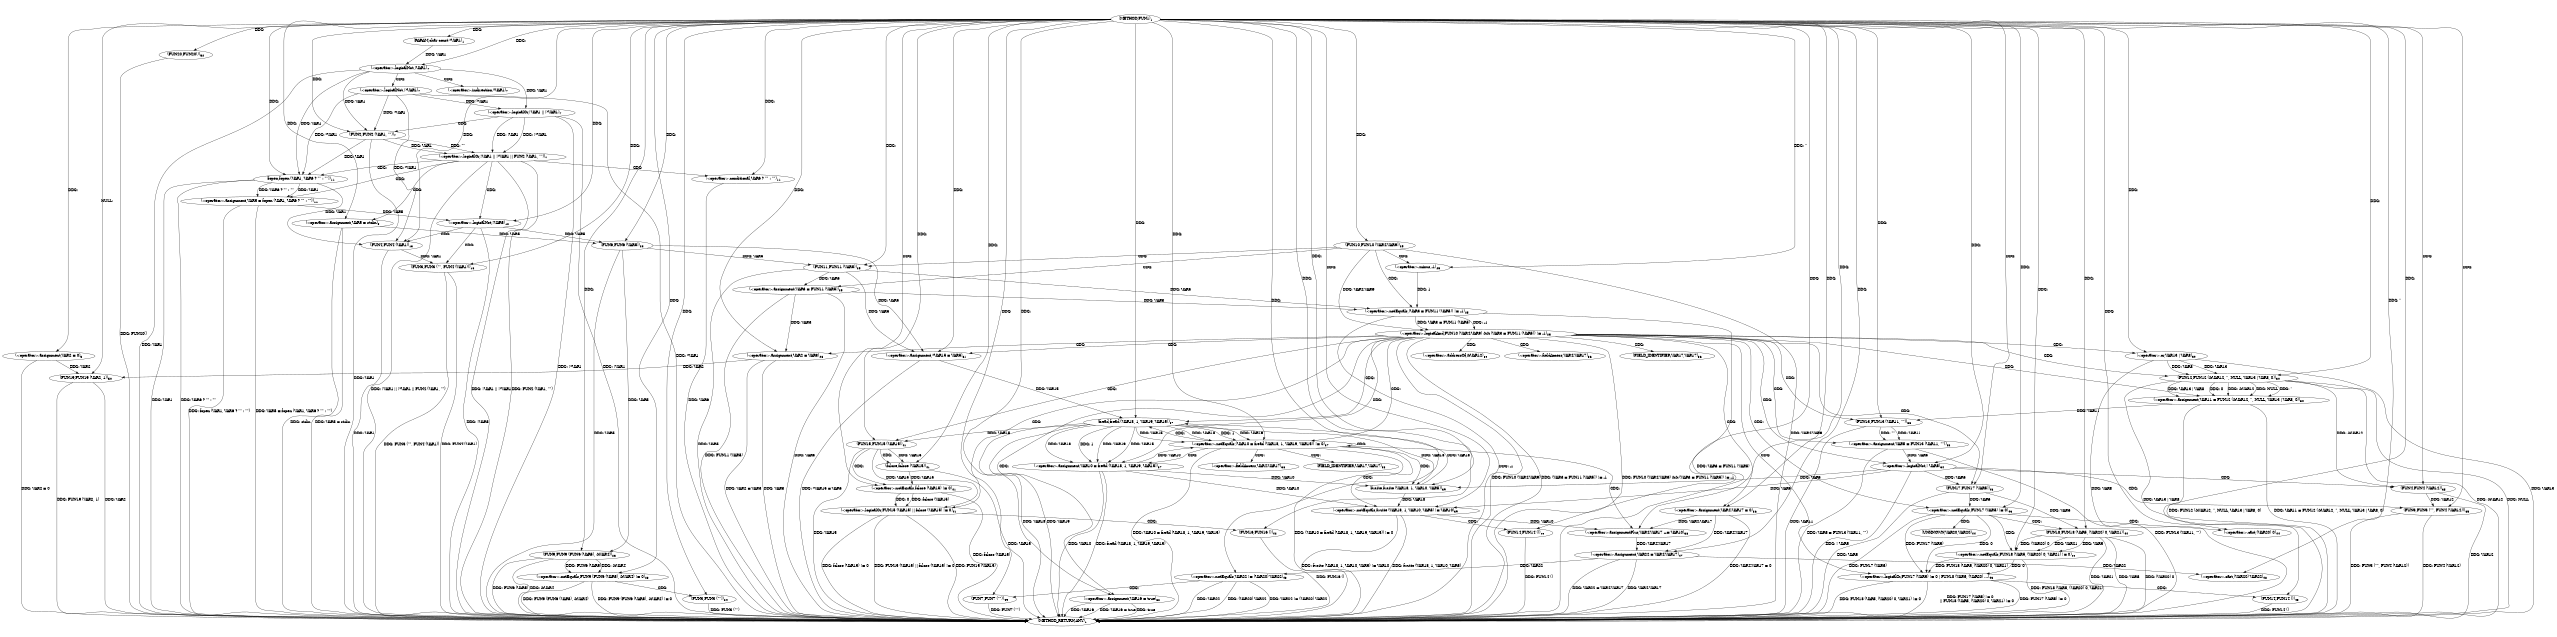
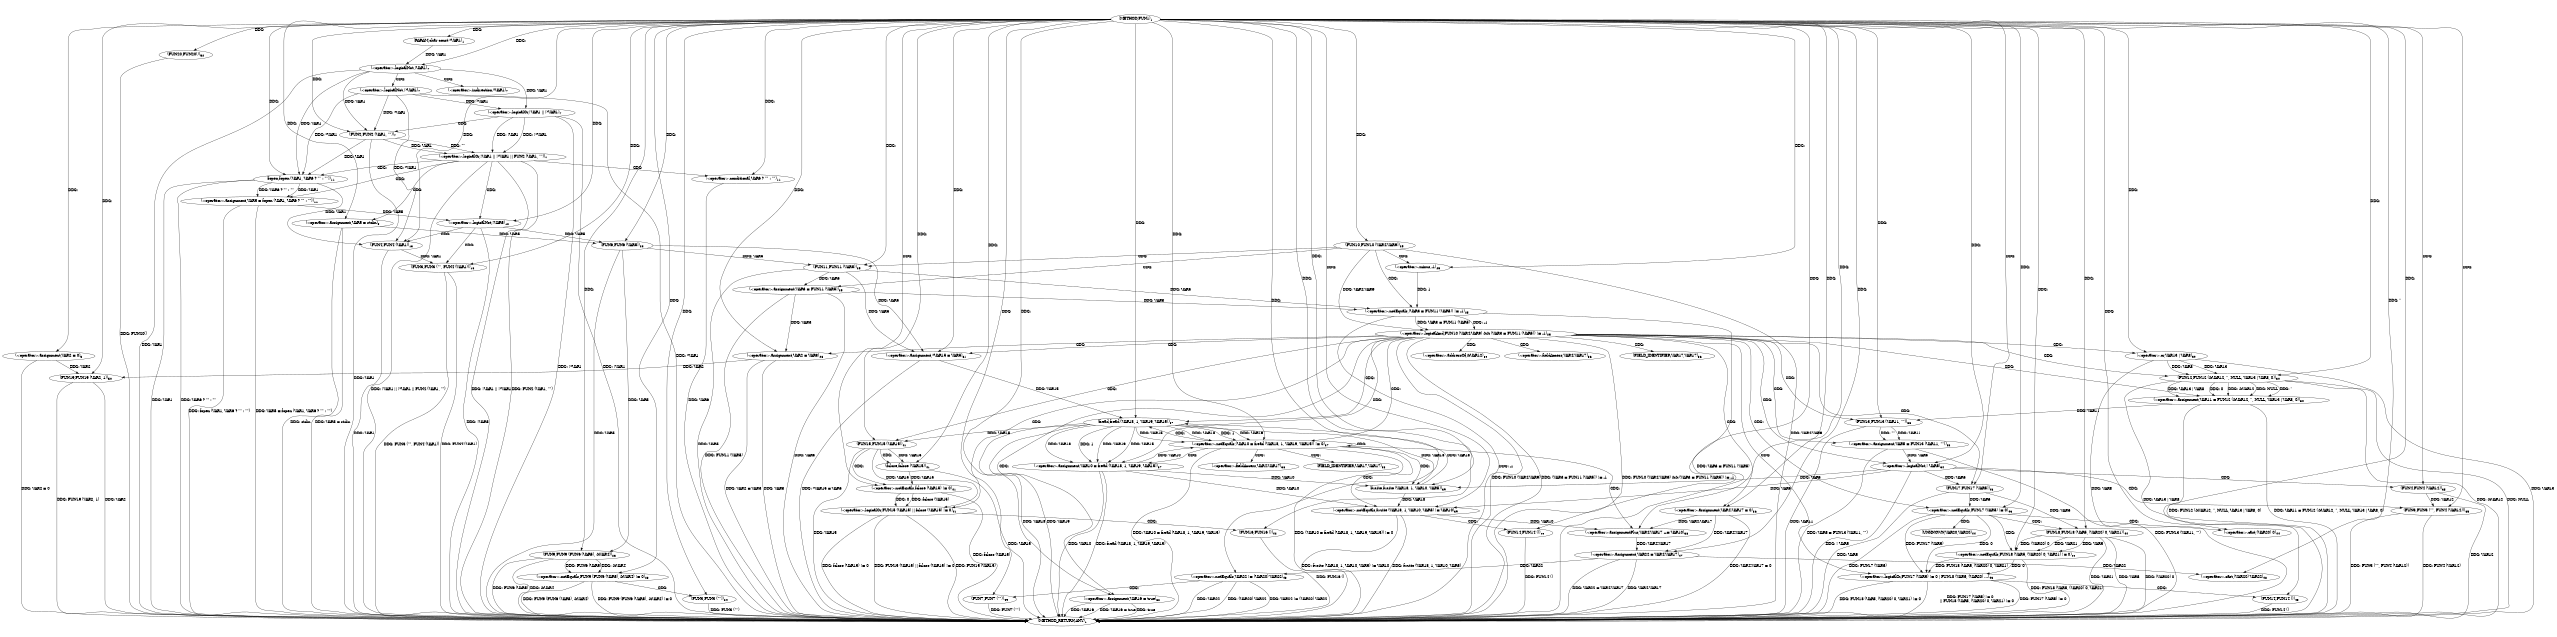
edge "(METHOD,FUN1)" -> "(<operator>.minus,-1)": label "DDG: ''" -> "DDG: "
edge "(METHOD,FUN1)" -> "(FUN19,FUN19 (VAR2, 1))": label "NULL: " -> "DDG: "
edge "(FUN12,FUN12 (&VAR12, '', NULL, VAR13 | VAR8, 0))" -> "(FUN4,FUN4 (VAR12))": removed, label "DDG: &VAR12"
